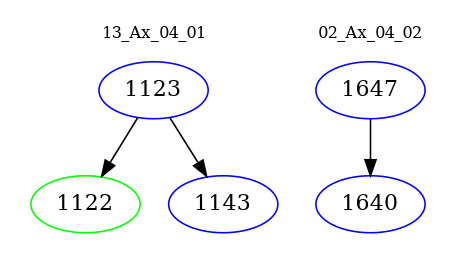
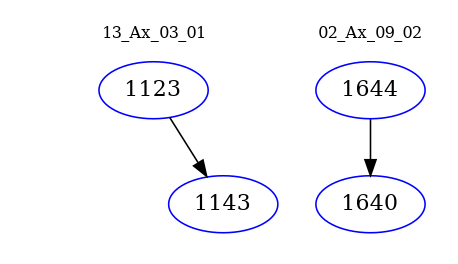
cluster "13_Ax_04_01": label "13_Ax_04_01" -> "13_Ax_03_01"
cluster "02_Ax_04_02": label "02_Ax_04_02" -> "02_Ax_09_02"
node "1647": label "1647" -> "1644"
node "1122": removed
